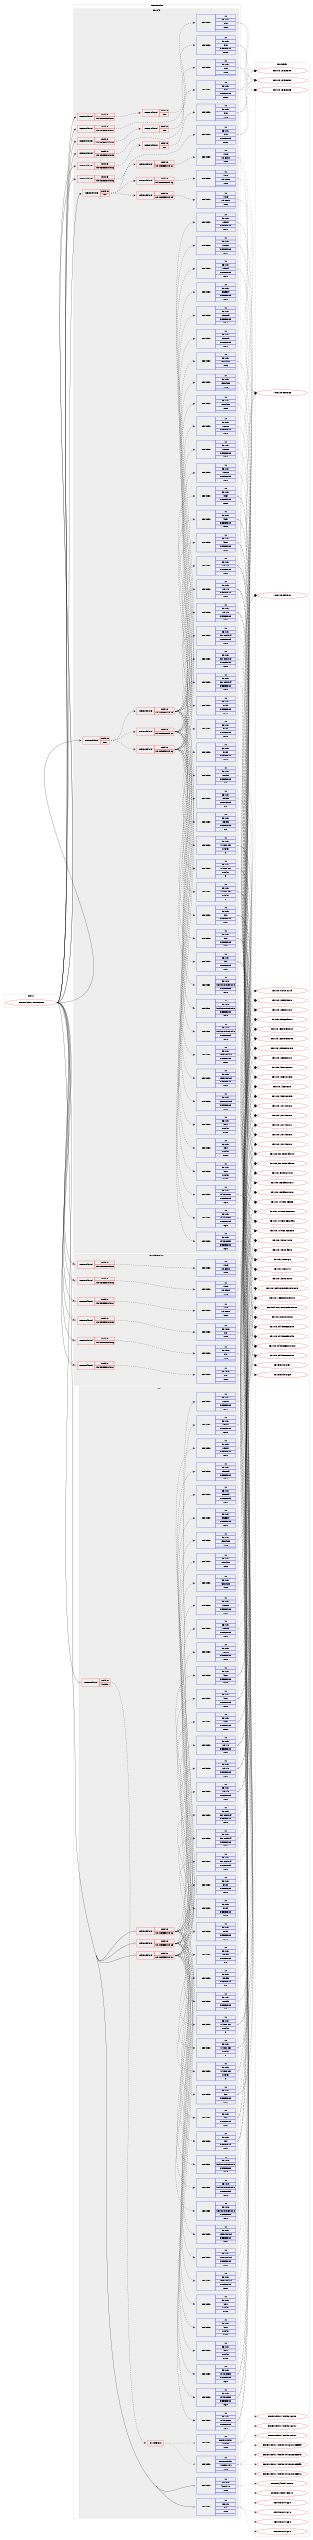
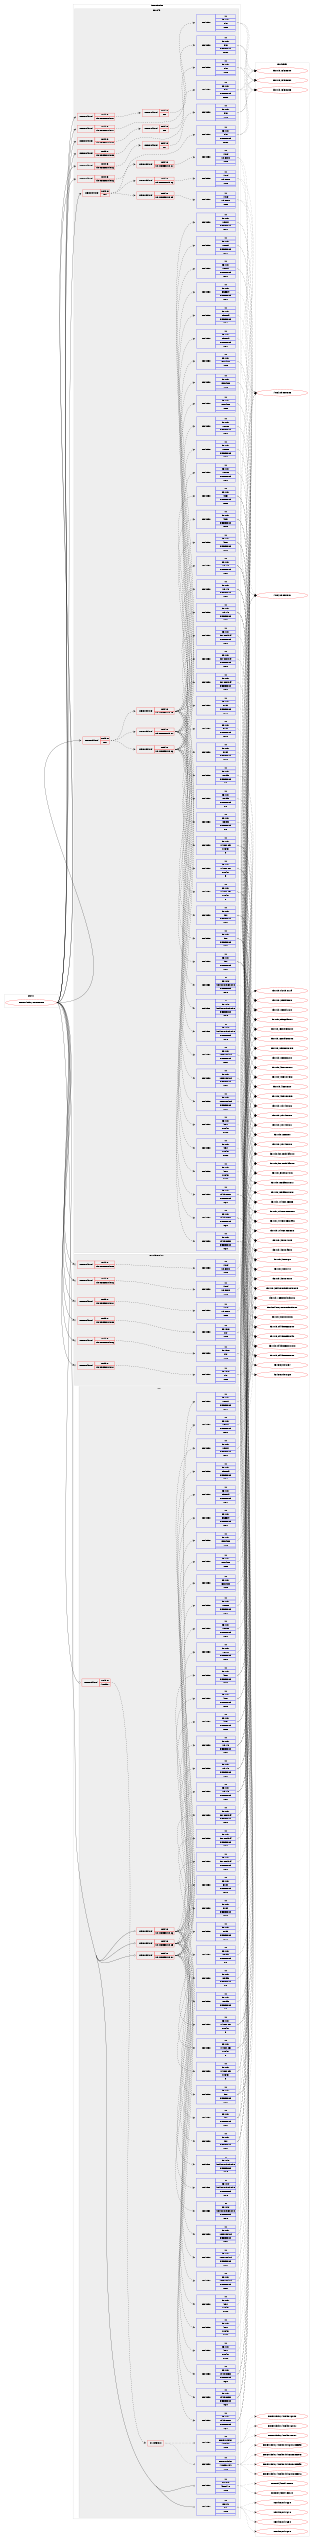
node "dev-ruby/rubyzip-1.3.0": label "dev-ruby/rubyzip-1.3.0" -> "dev-ruby/use-1.3.0"
